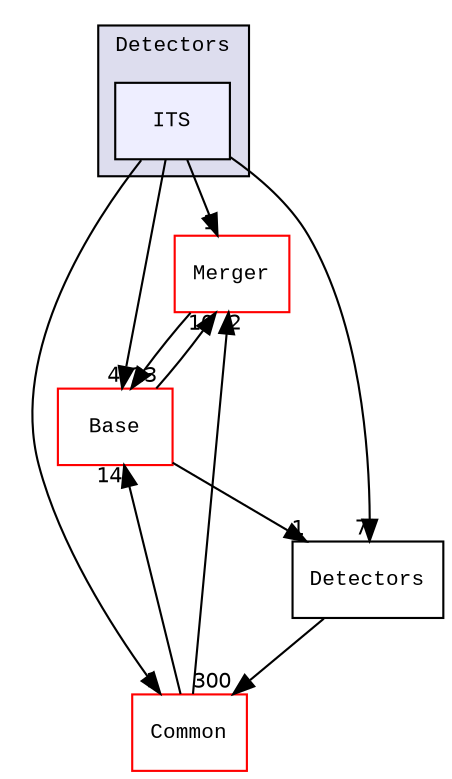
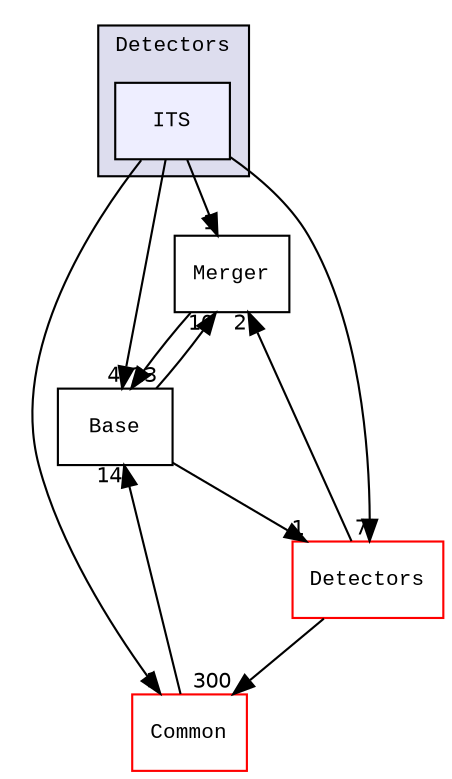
node "Merger": color red -> black
node "Base": color red -> black
edge "Common" -> "Merger": now "Detectors" -> "Merger"
node "Detectors": color black -> red
